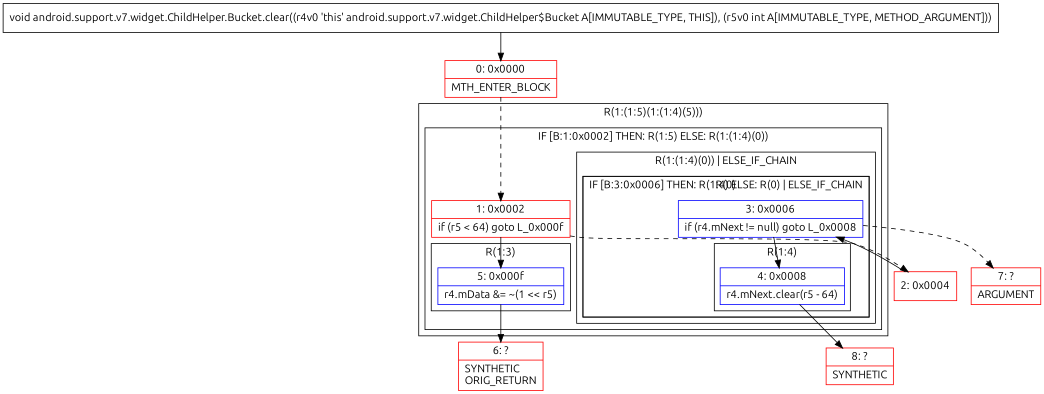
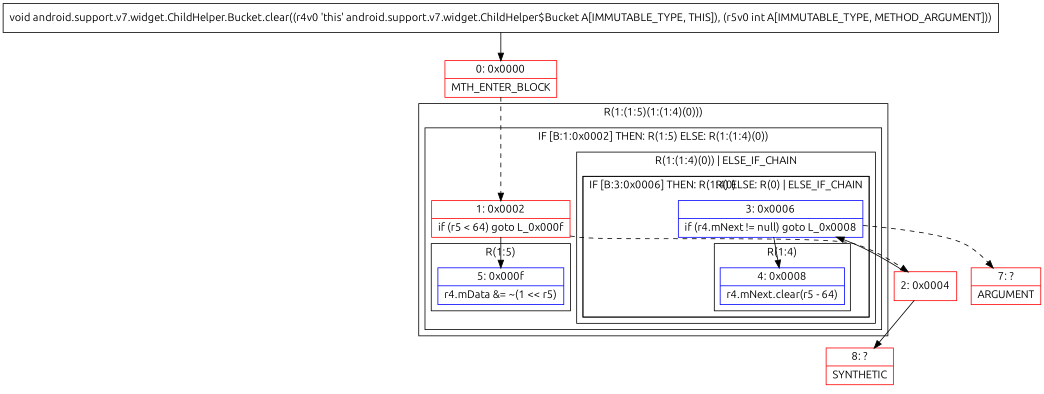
cluster "R(1:(1:5)(1:(1:4)(5)))": label "R(1:(1:5)(1:(1:4)(5)))" -> "R(1:(1:5)(1:(1:4)(0)))"
cluster "R(1:3)": label "R(1:3)" -> "R(1:5)"
edge "4: 0x0008" -> "8: ?": now "2: 0x0004" -> "8: ?"
node "6: ?": removed
